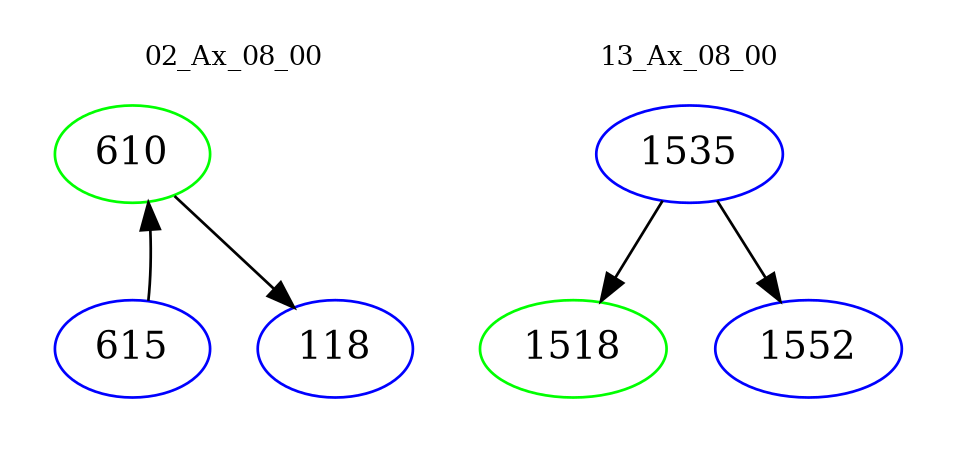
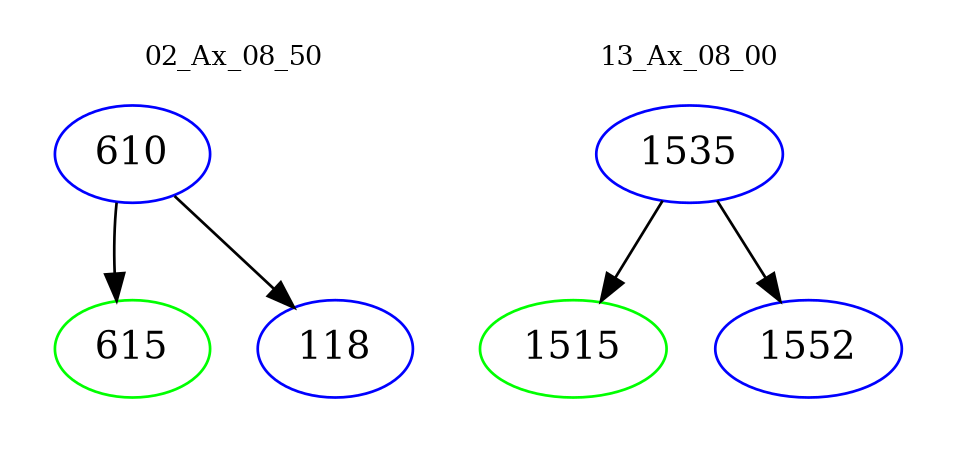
cluster "02_Ax_08_00": label "02_Ax_08_00" -> "02_Ax_08_50"
node "610": color green -> blue
edge "615" -> "610": reversed
node "615": color blue -> green
node "1518": label "1518" -> "1515"
